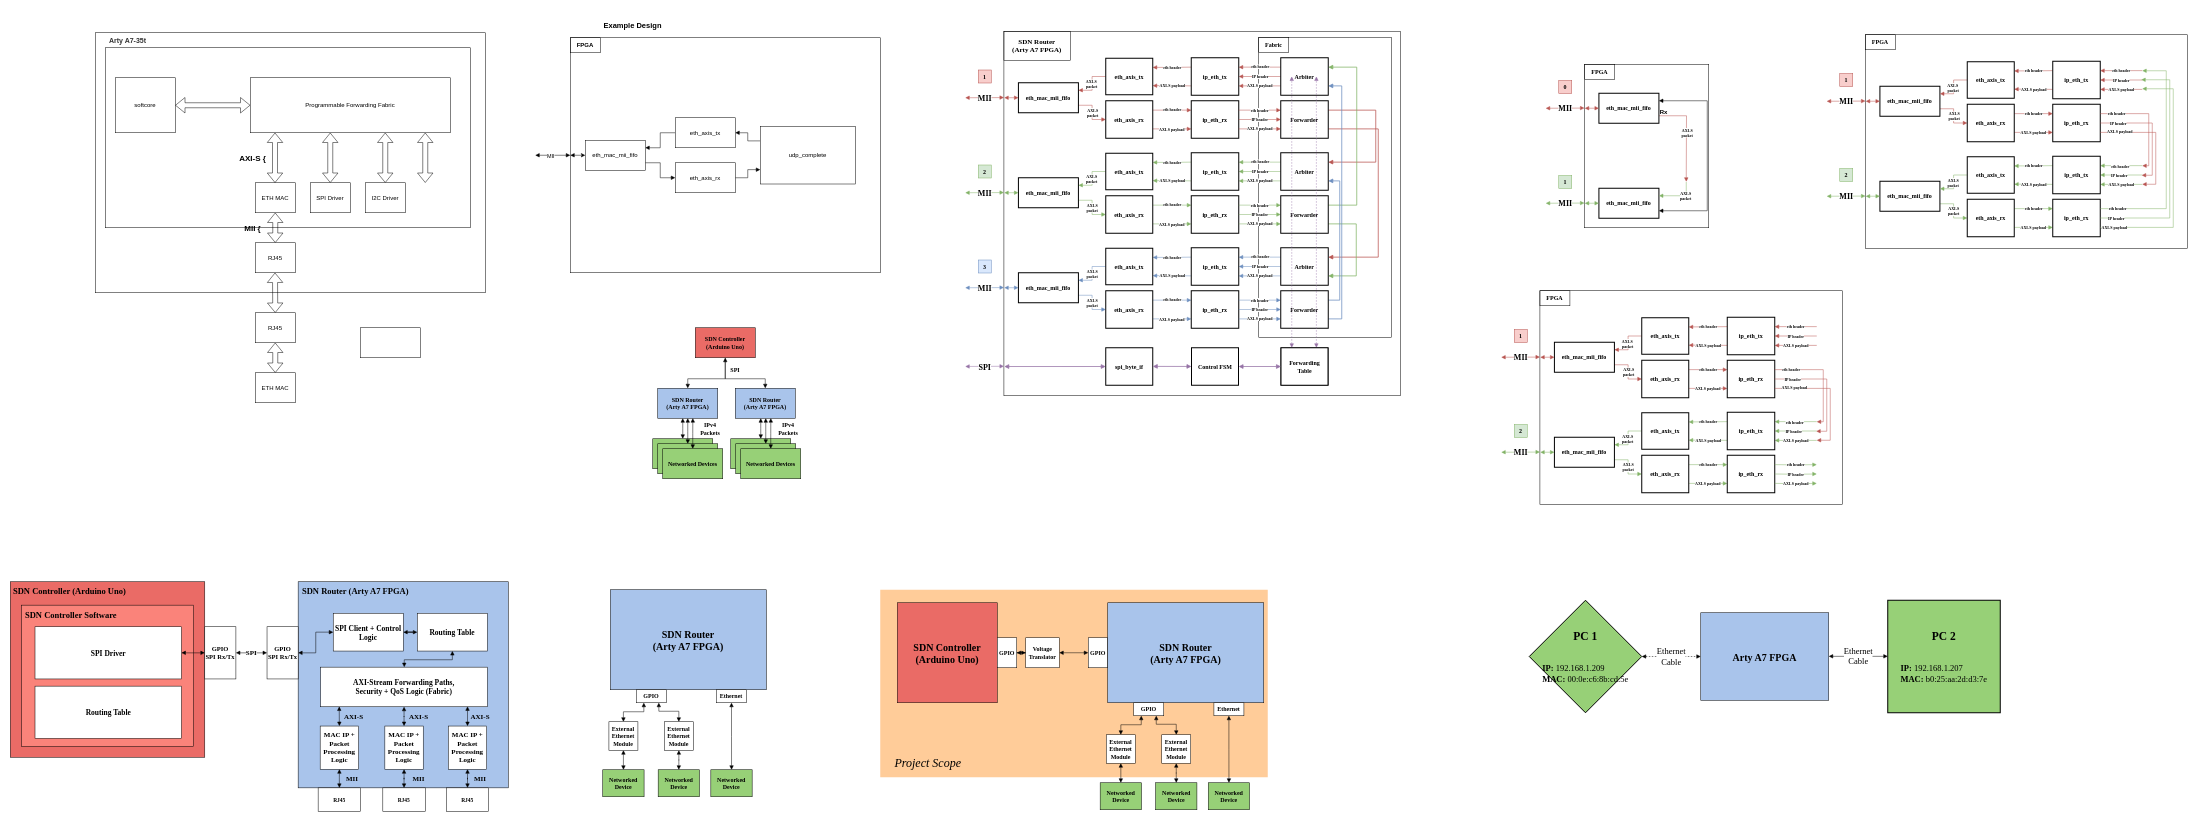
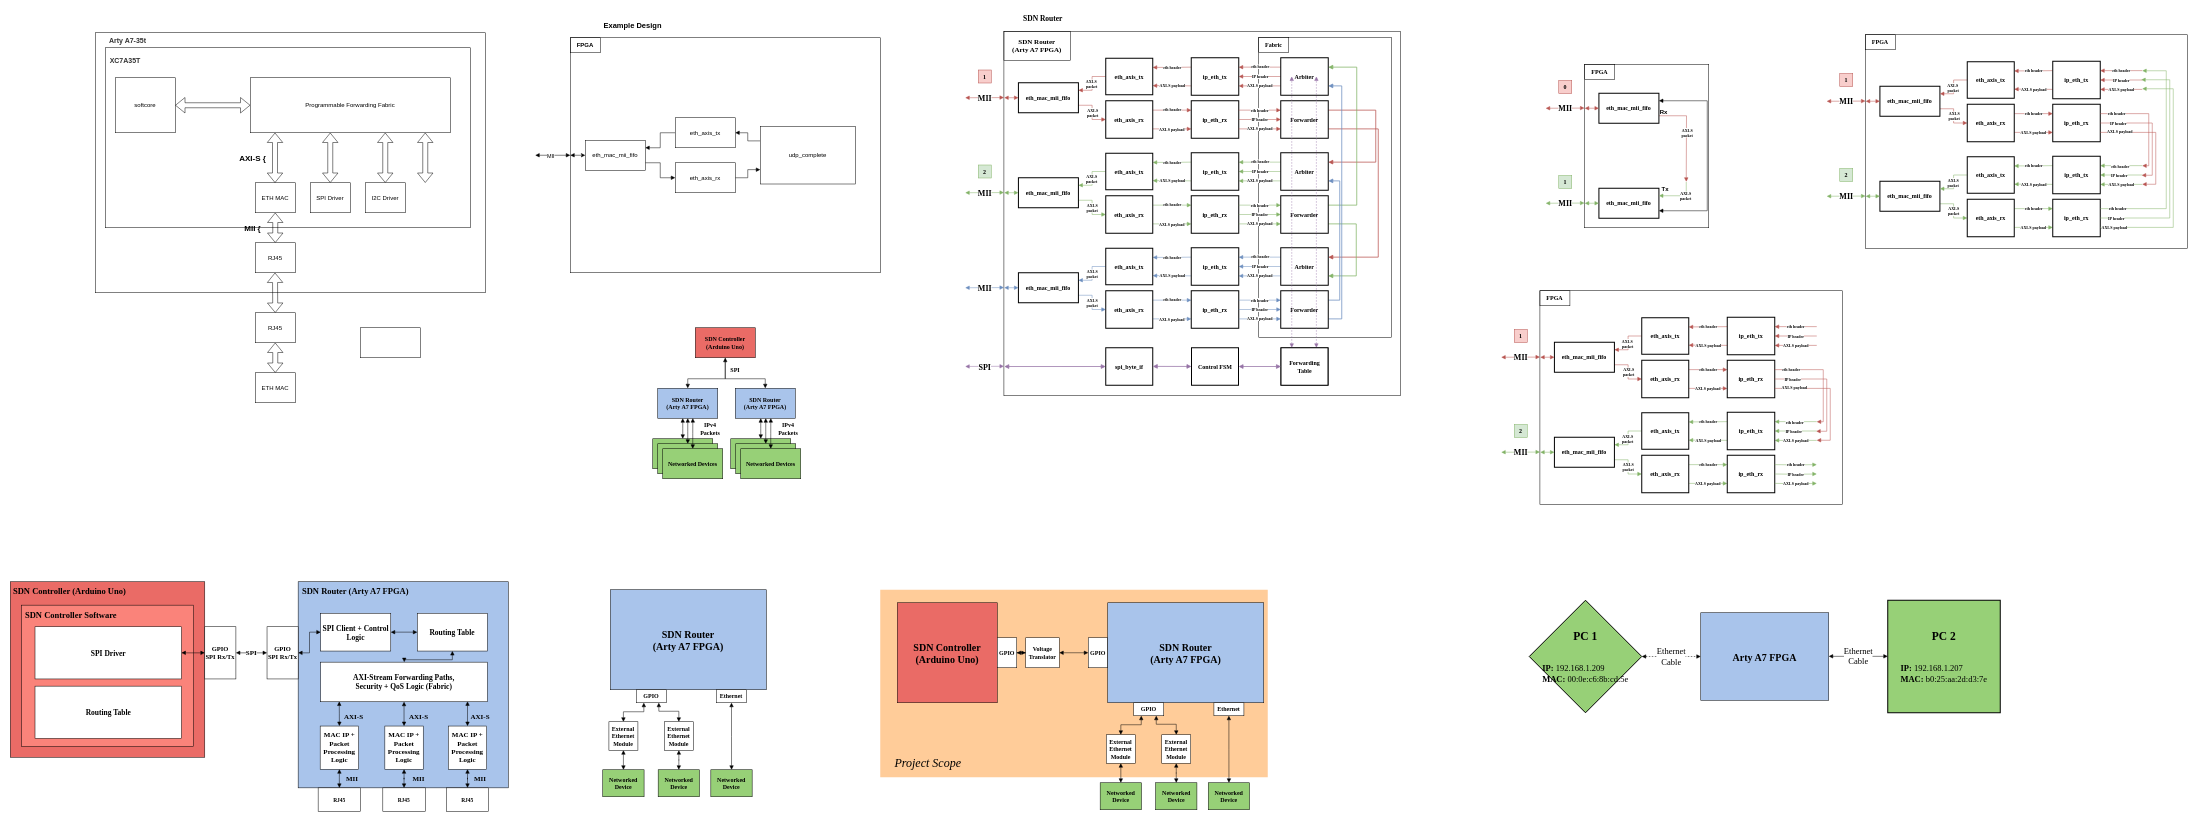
node "SDN Router": added
node "XC7A35T": added
node "Tx": added
node "3": removed
node "SPI Client + Control Logic": moved (368, 632) -> (356, 632)
node "AXI-Stream Forwarding Paths, Security + QoS Logic (Fabric)": moved (404, 687) -> (404, 682)
